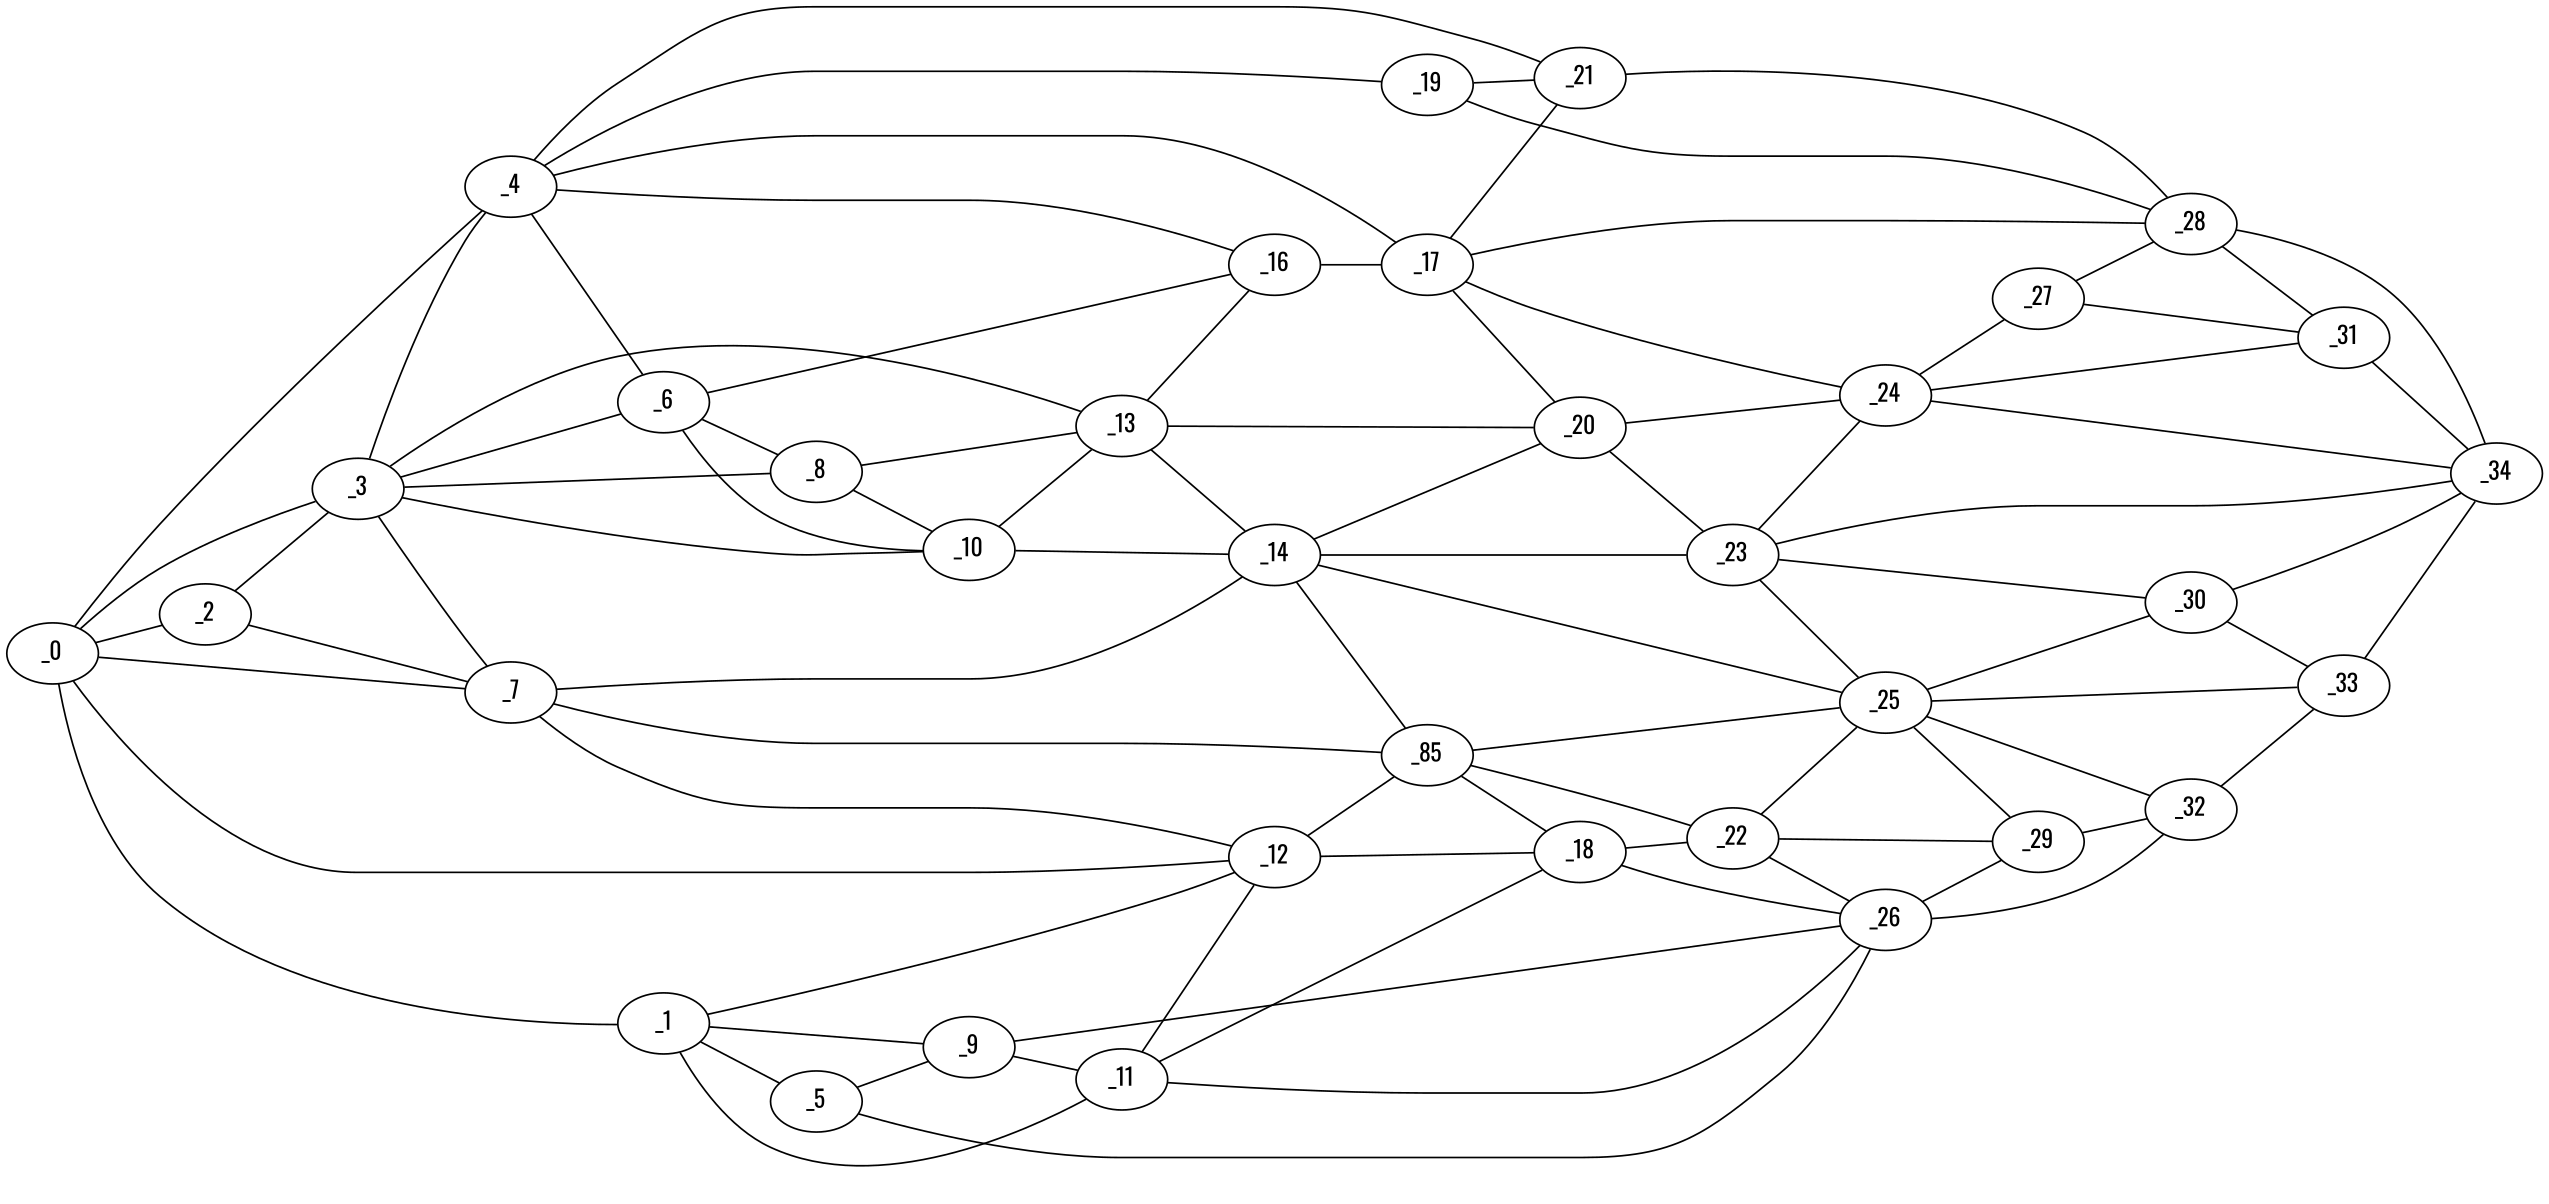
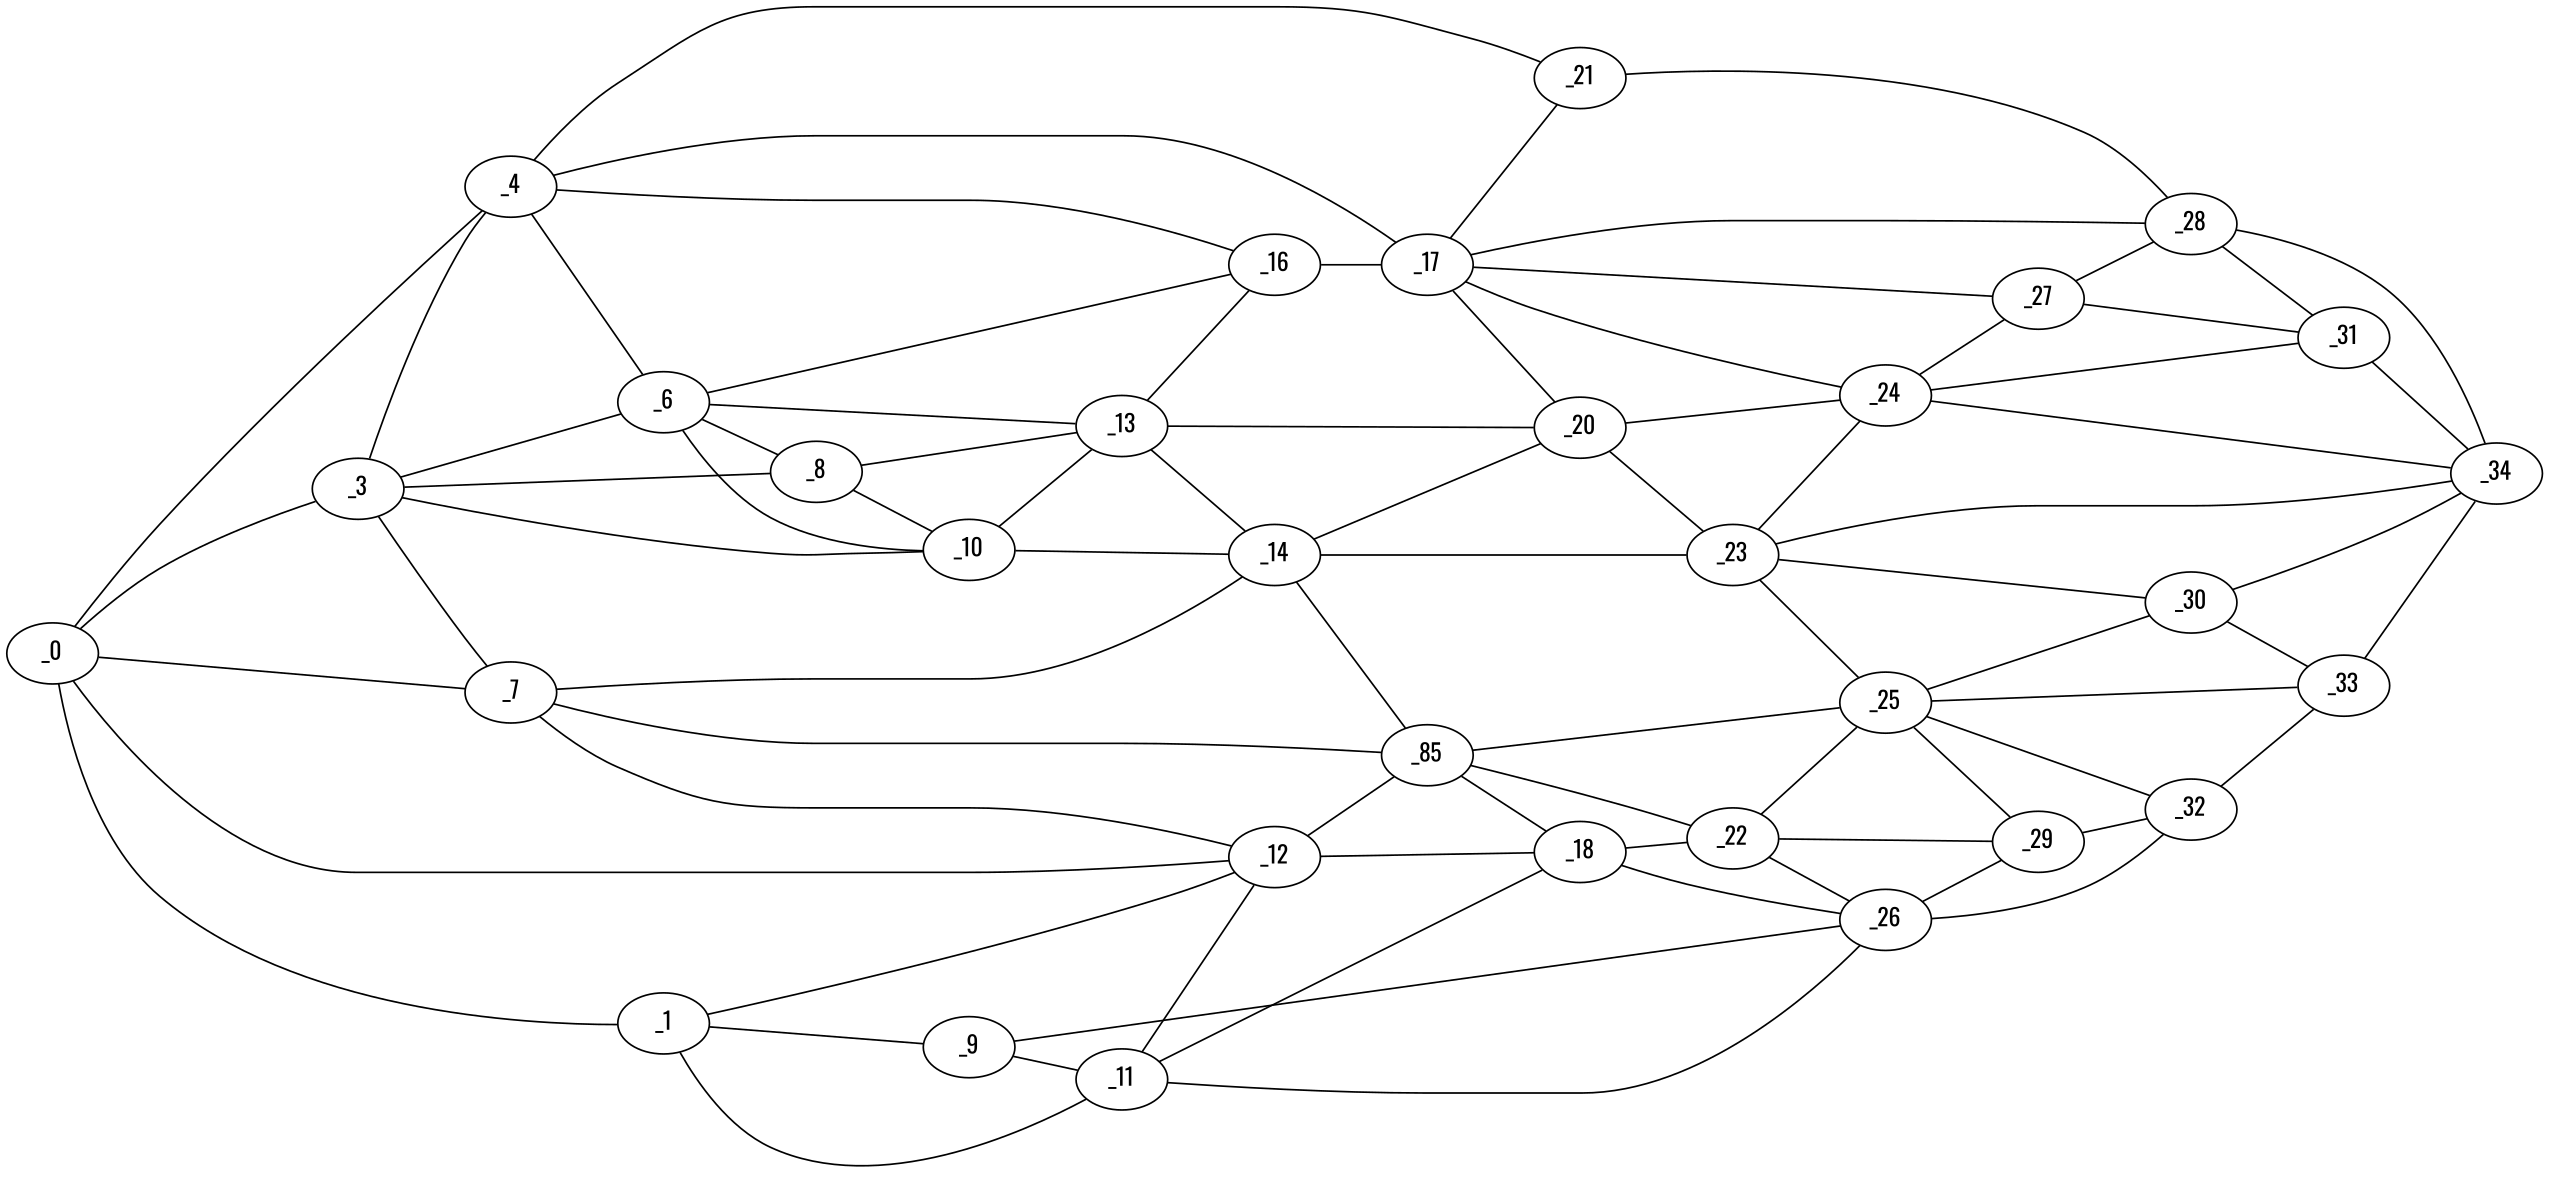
node "_19": removed
edge "_17" -- "_27": added
edge "_13" -- "_3": now "_13" -- "_6"
node "_2": removed
edge "_14" -- "_25": removed
node "_5": removed
